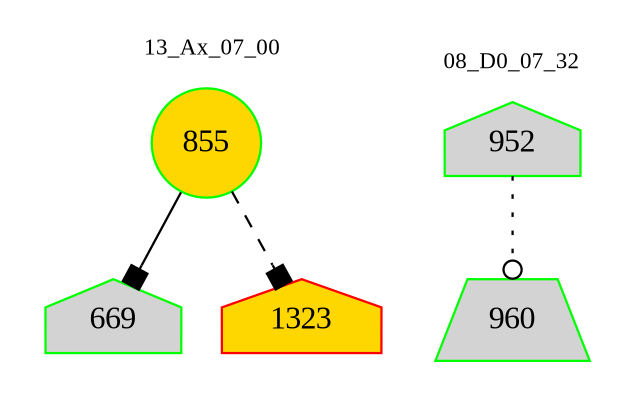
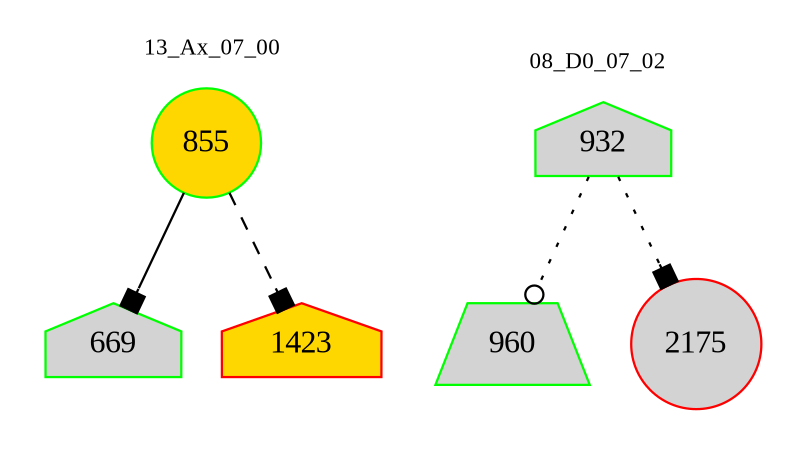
cluster "08_D0_07_32": label "08_D0_07_32" -> "08_D0_07_02"
node "952": label "952" -> "932"
node "1323": label "1323" -> "1423"
node "2175": added
